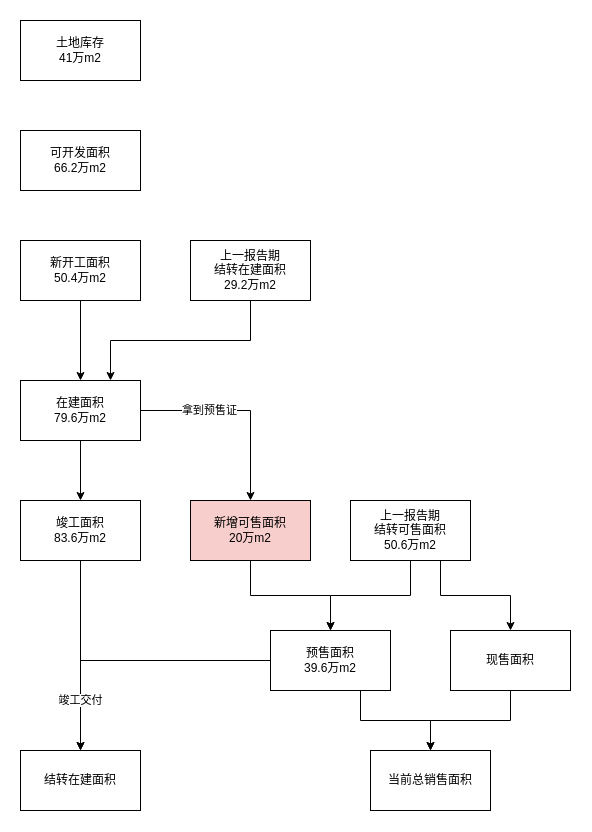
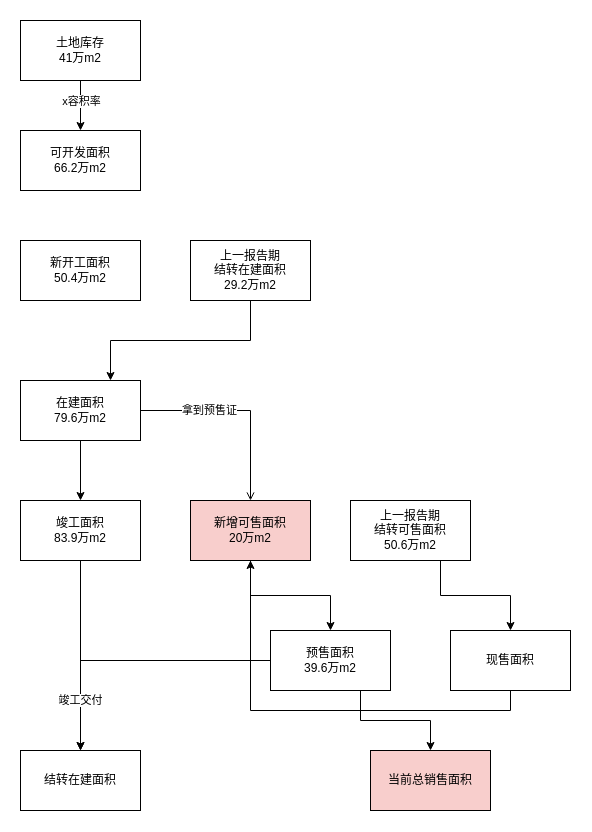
edge "土地库存 41万m2" -> "可开发面积 66.2万m2": added, label "x容积率"
edge "新开工面积 50.4万m2" -> "在建面积 79.6万m2": removed
edge "在建面积 79.6万m2" -> "新增可售面积 20万m2": arrowhead classic -> open
node "竣工面积 83.6万m2": label "竣工面积 83.6万m2" -> "竣工面积 83.9万m2"
edge "上一报告期 结转可售面积 50.6万m2" -> "预售面积 39.6万m2": removed
edge "现售面积" -> "当前总销售面积": now "现售面积" -> "新增可售面积 20万m2"
node "当前总销售面积": fillcolor #ffffff -> #f8cecc
